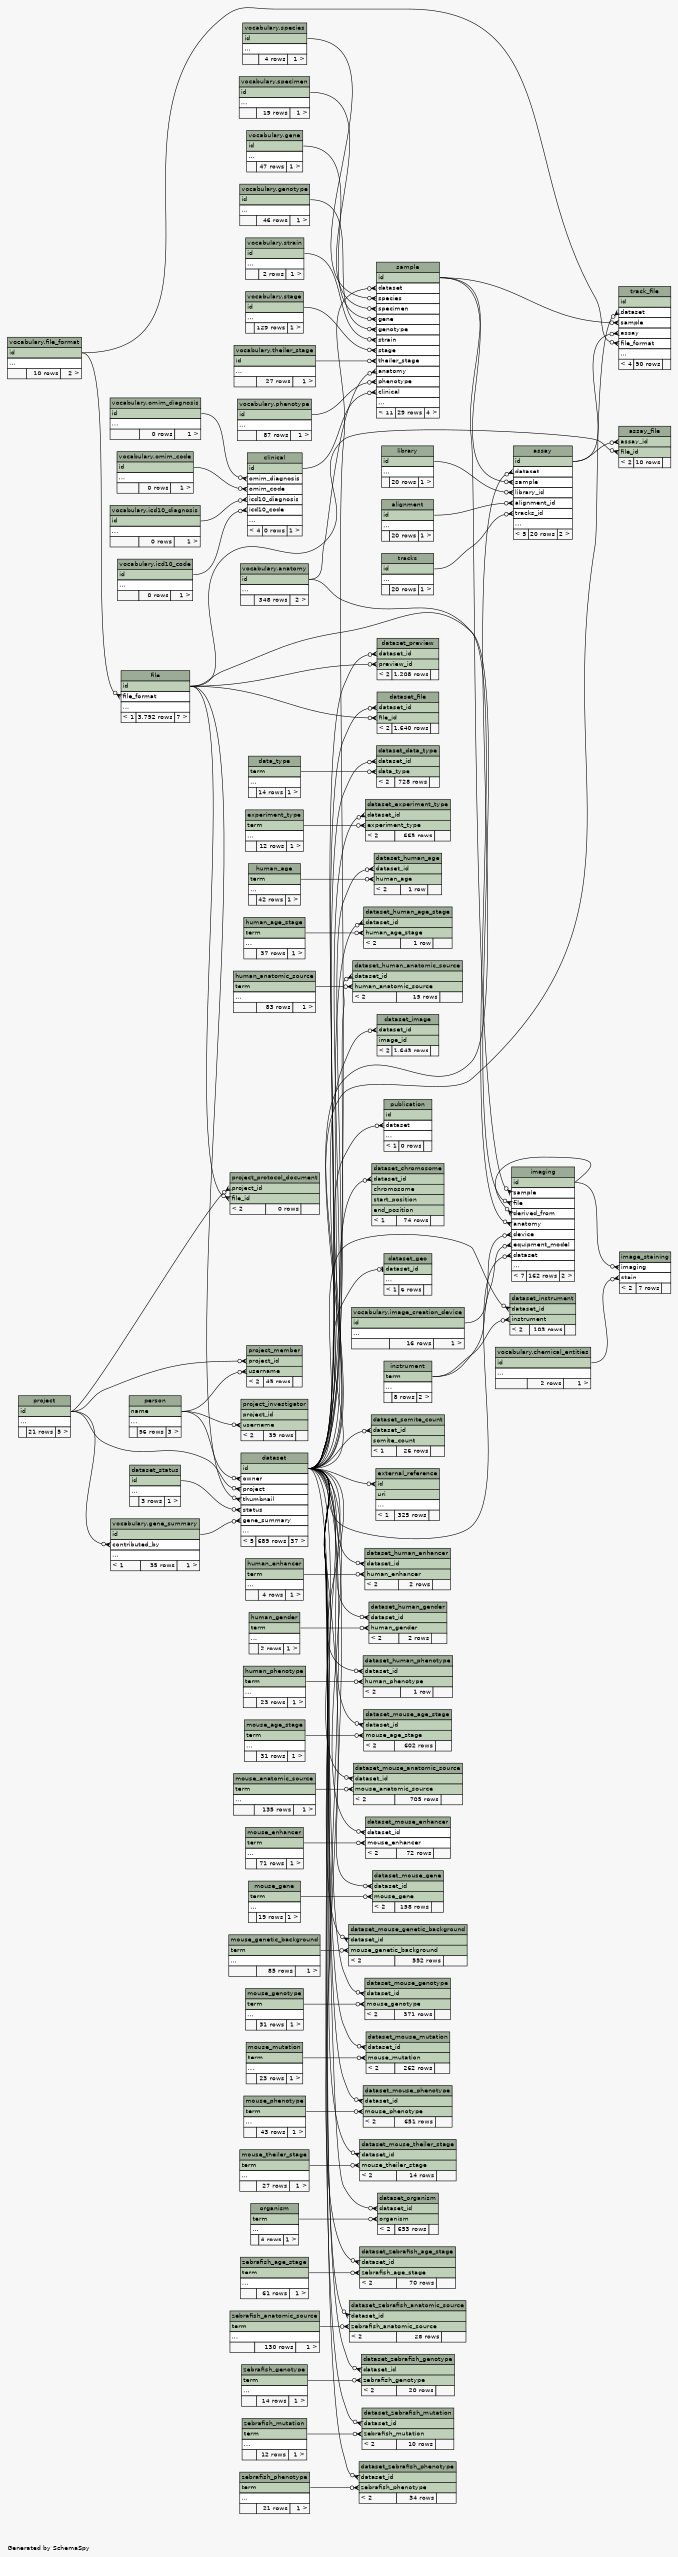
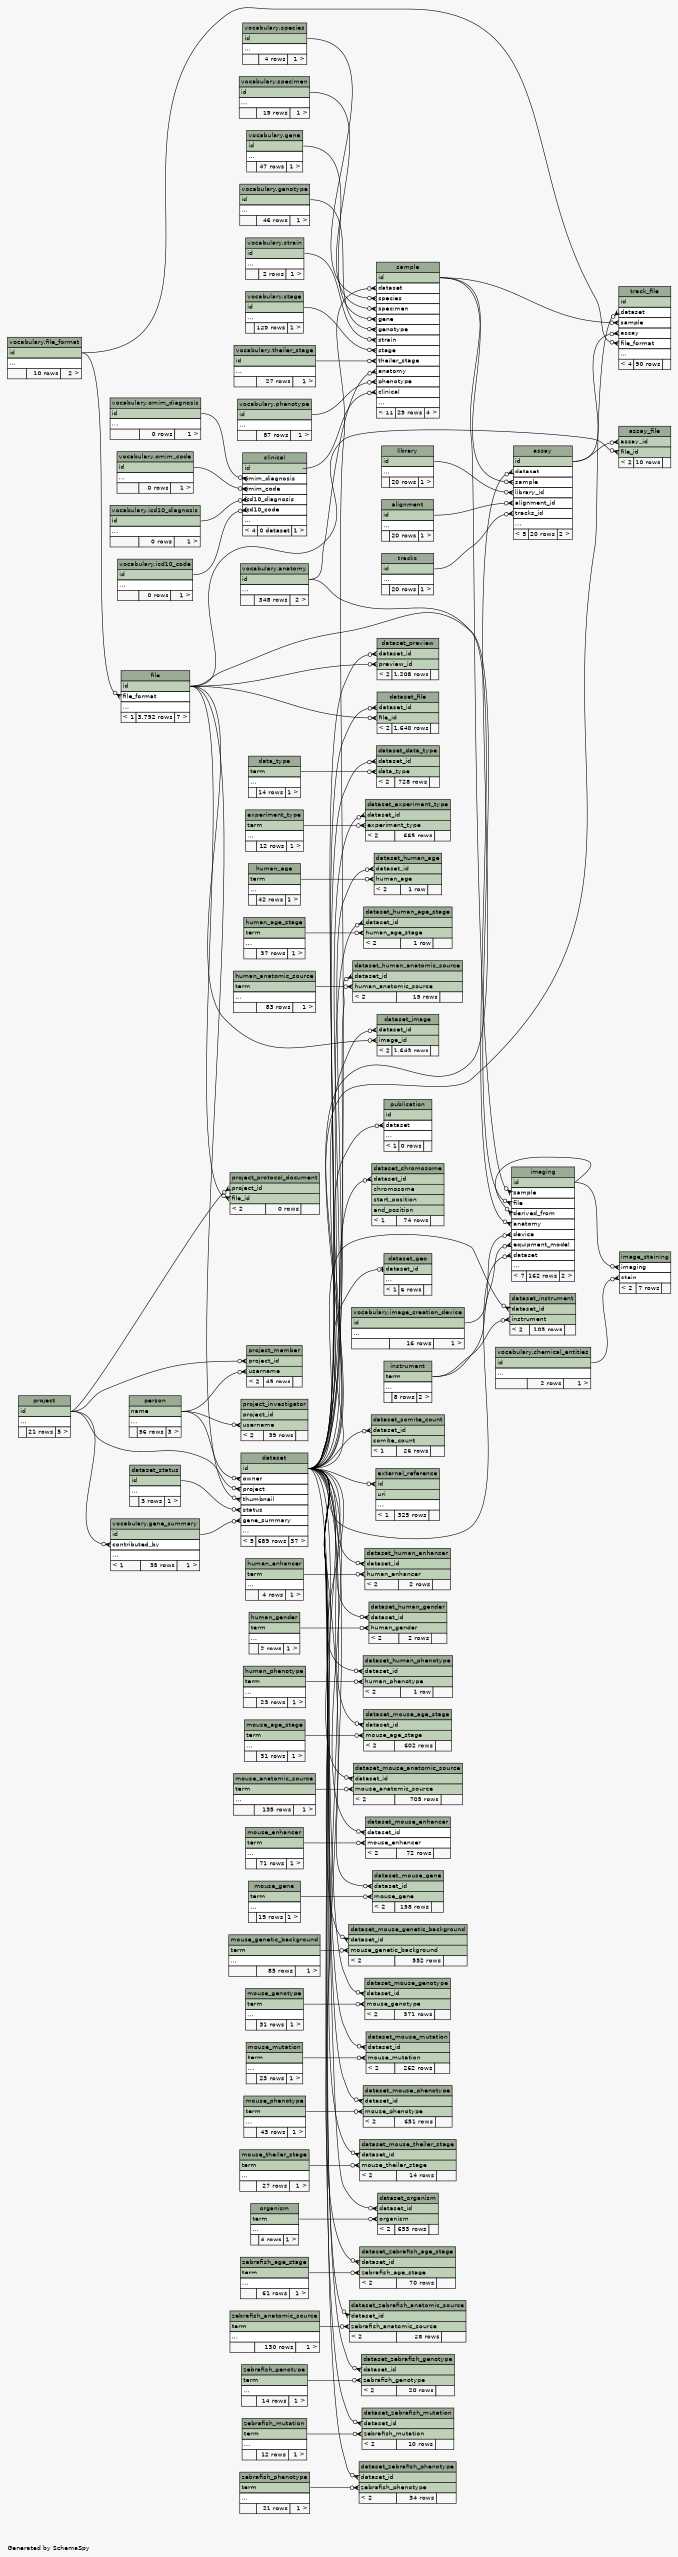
node "clinical": text "0 rows" -> "0 dataset"
edge "file" -> "dataset_image": added
